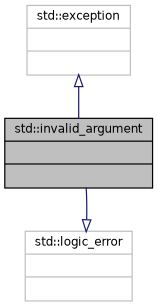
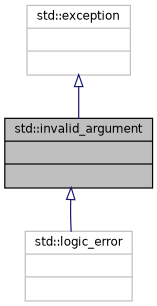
edge "std::invalid_argument" -> "std::logic_error": reversed
